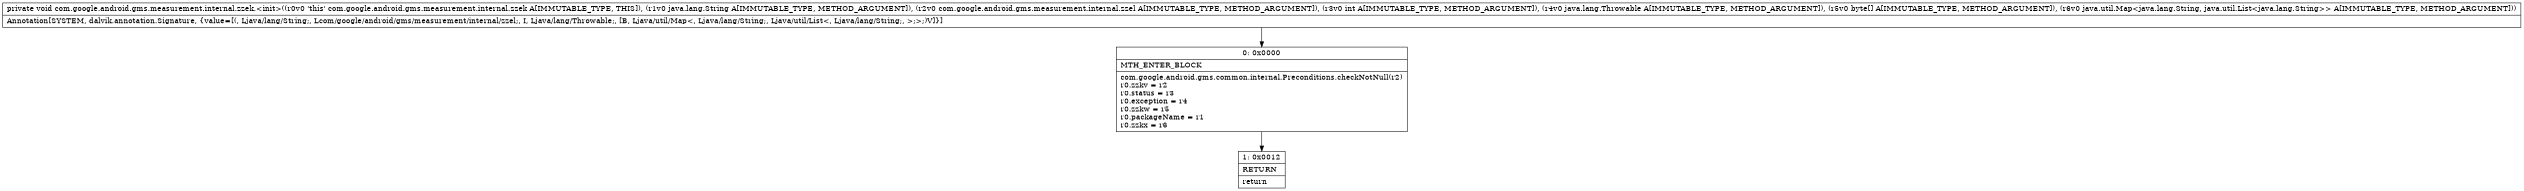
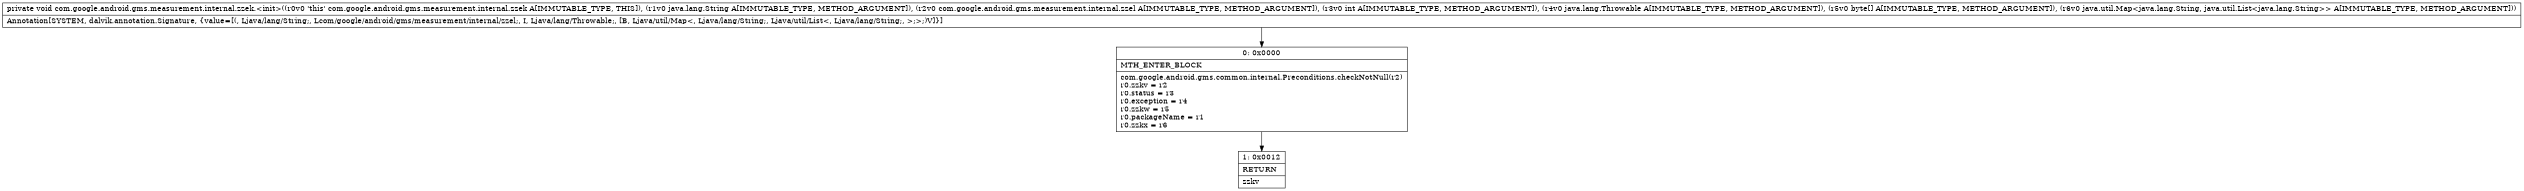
node "1: 0x0012": text "return" -> "zzkv"
